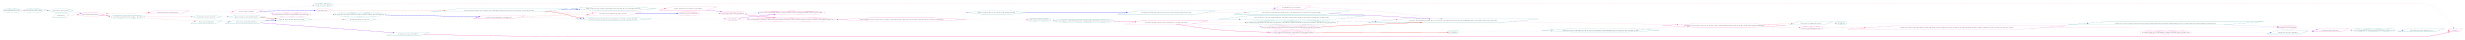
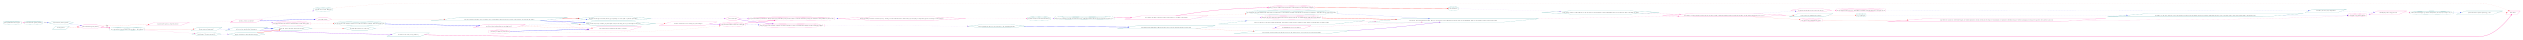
node "Wszystko sprowadza się do czystej chciwości.": added
edge "Nie sądzę, żeby pieniądze mogły kupić szczęście." -> "a ja mówię, że słabo się starasz lol": reversed
